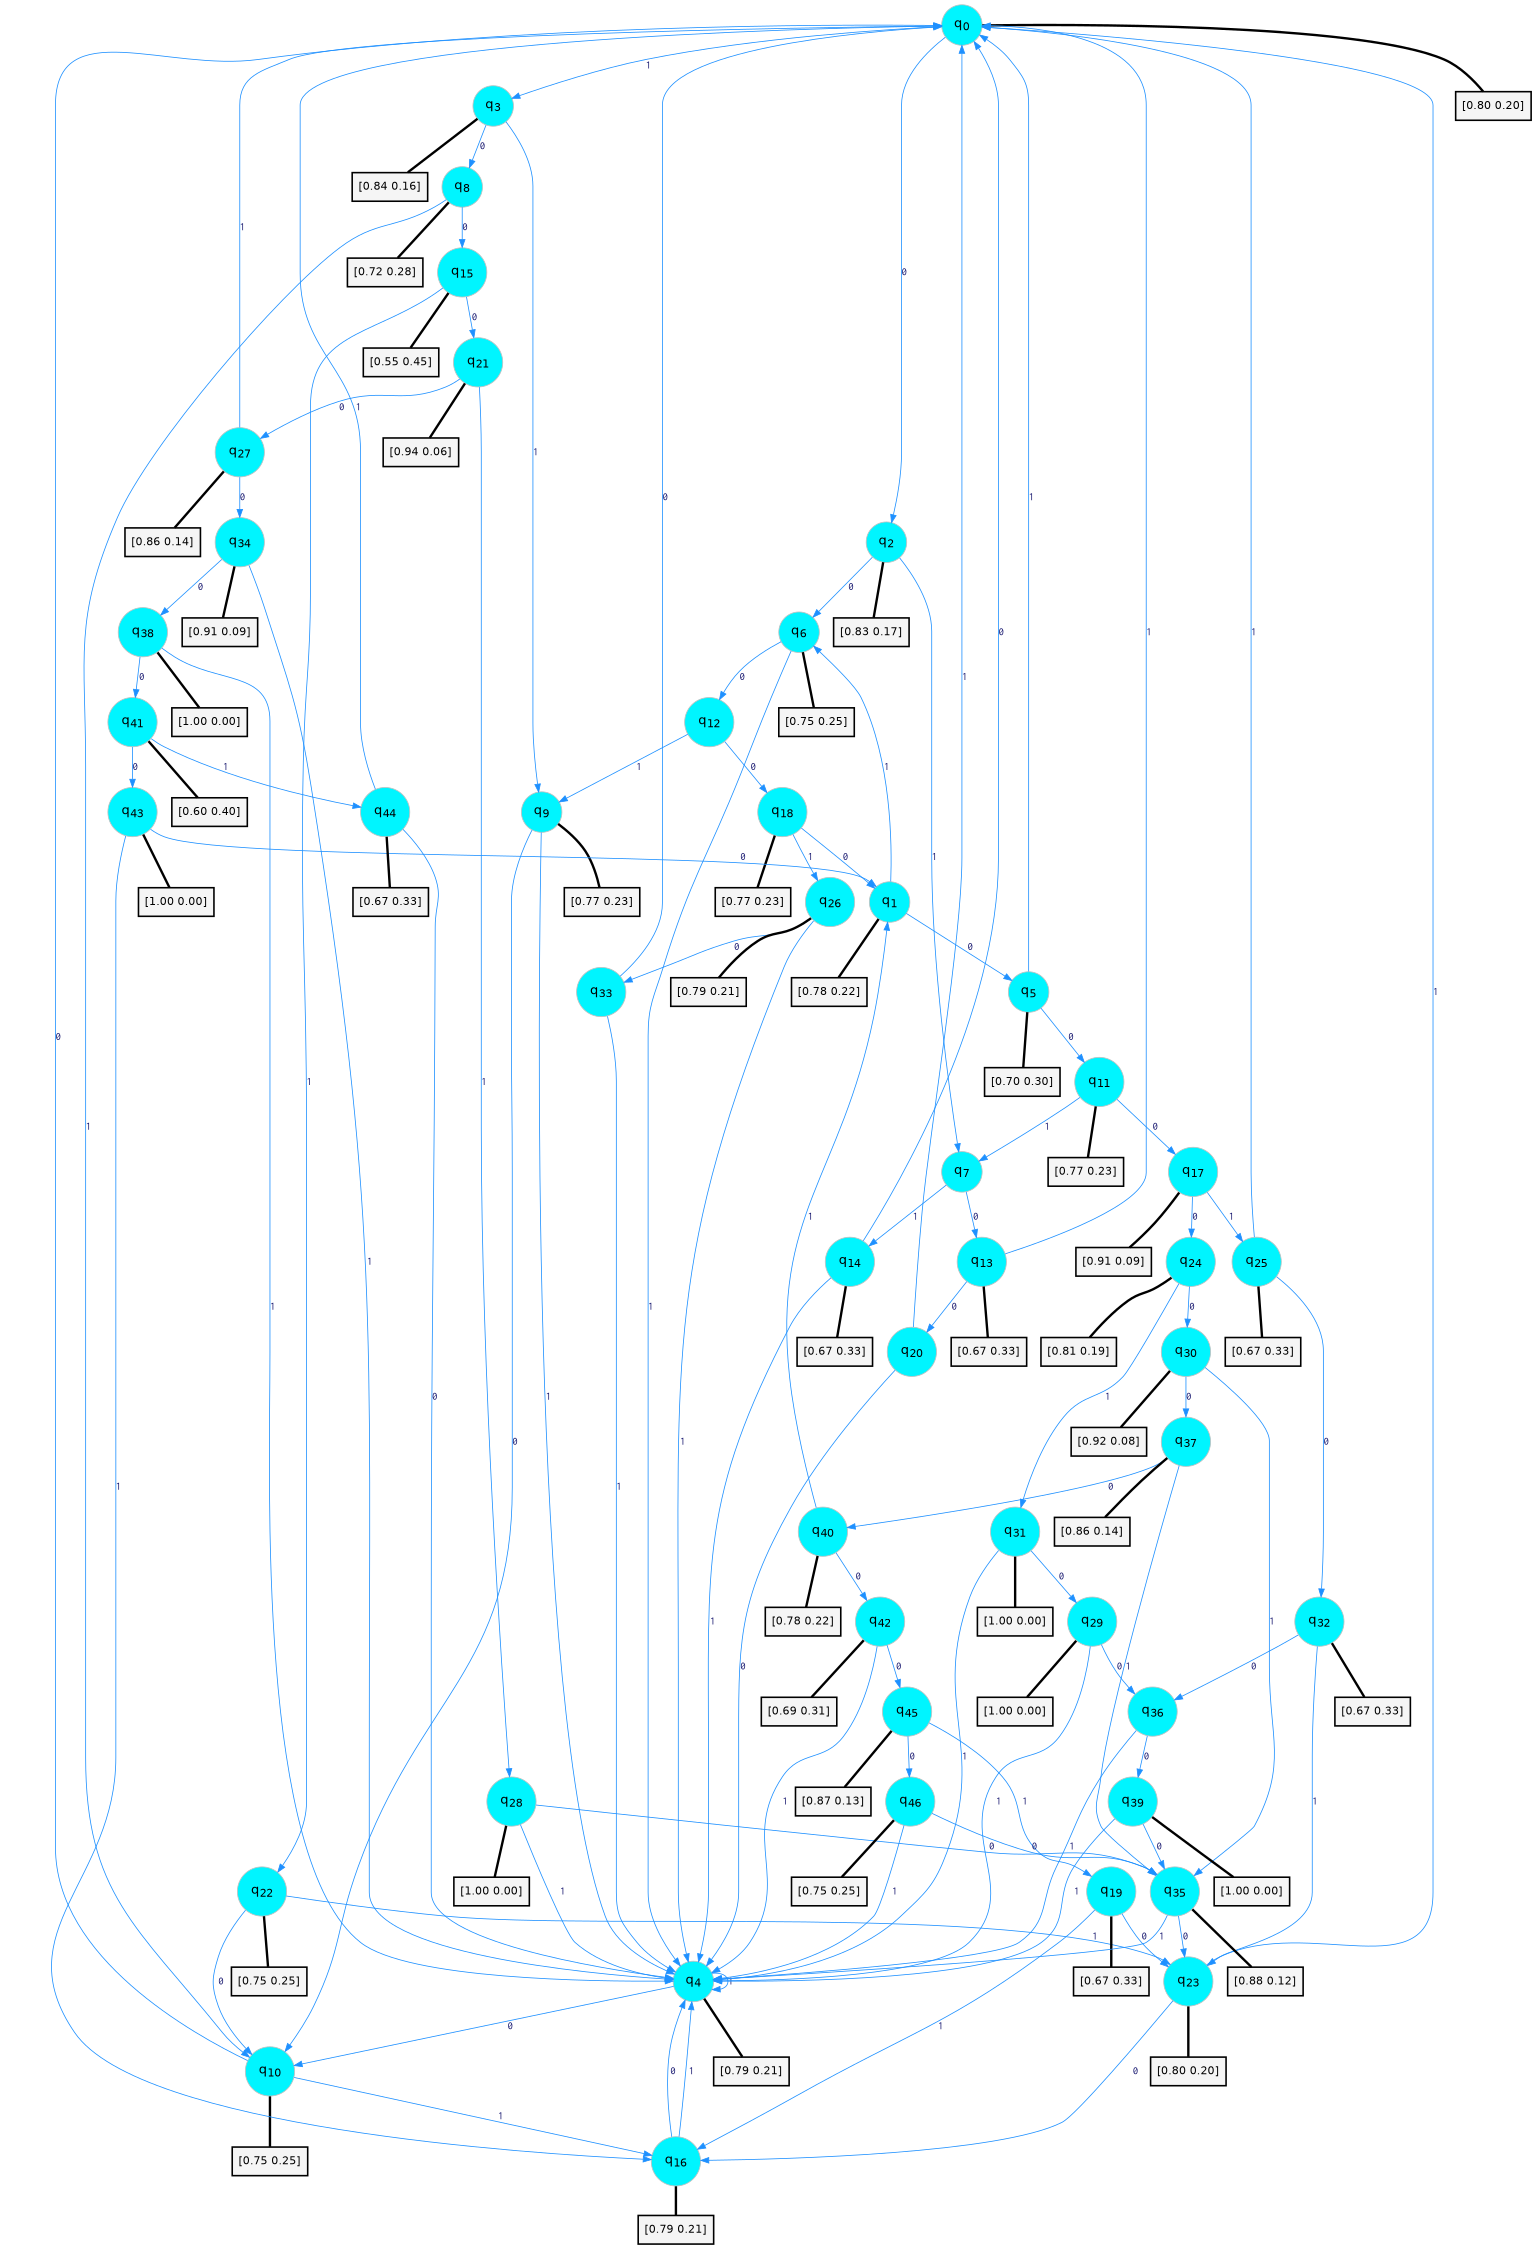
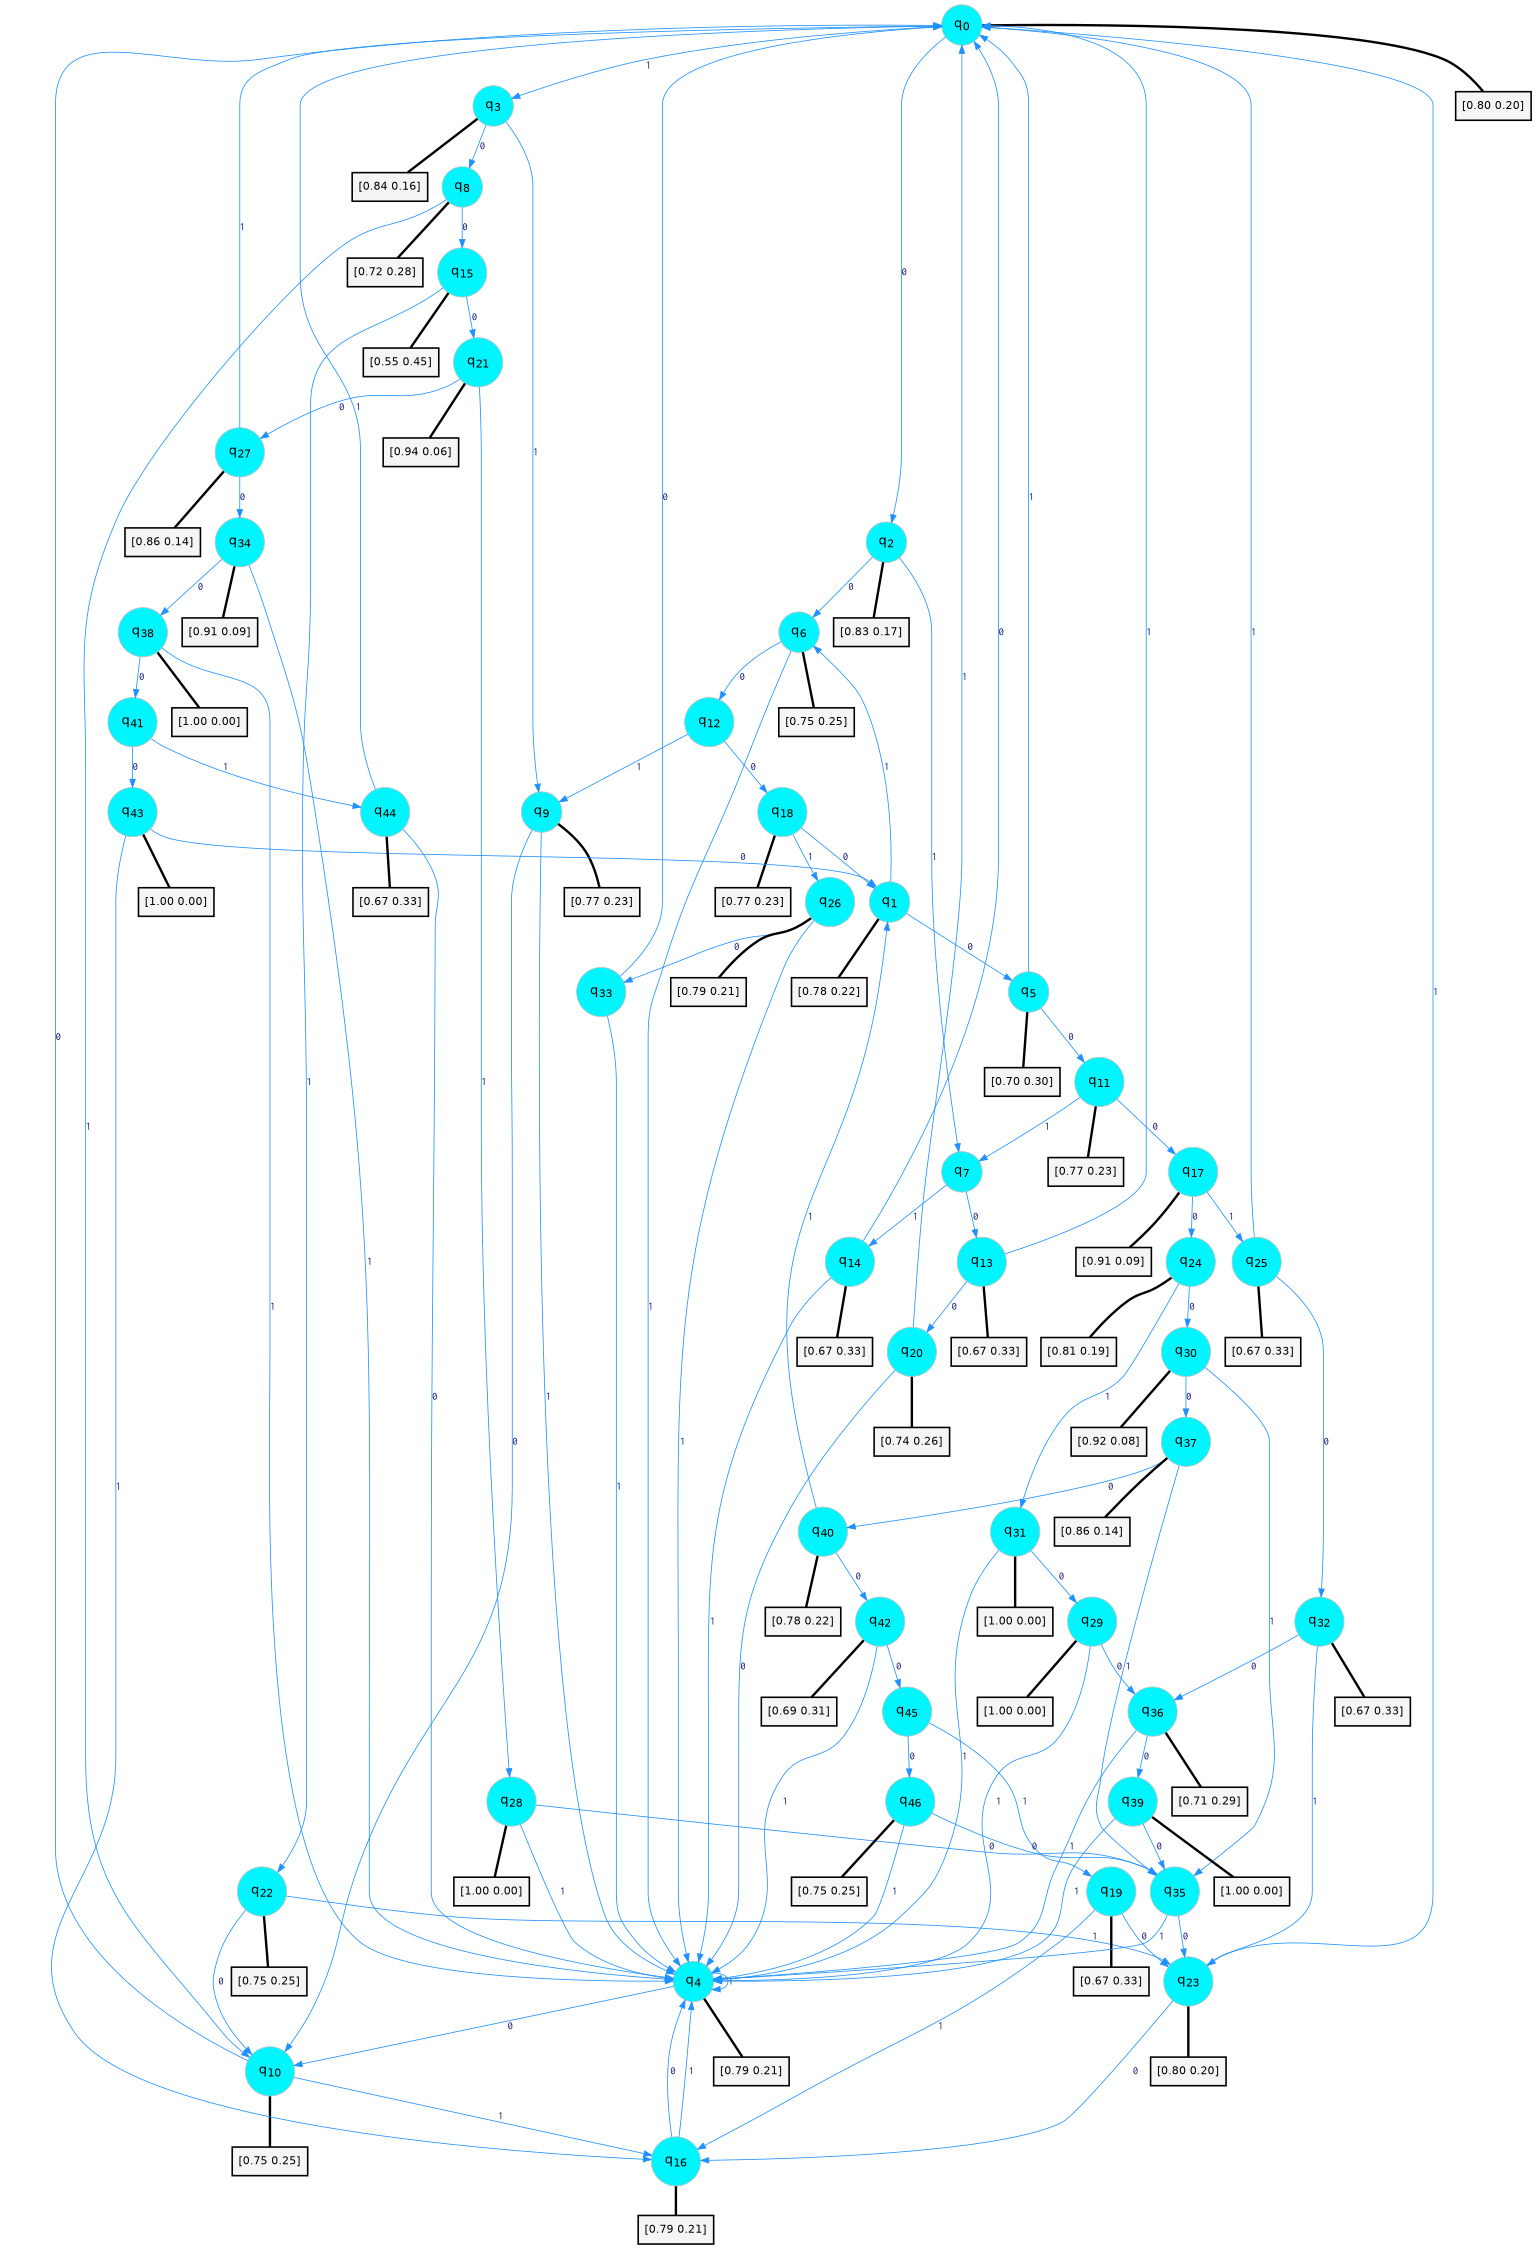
node "[0.60 0.40]": removed
node "[0.74 0.26]": added
node "[0.87 0.13]": removed
node "[0.71 0.29]": added
node "[0.88 0.12]": removed
